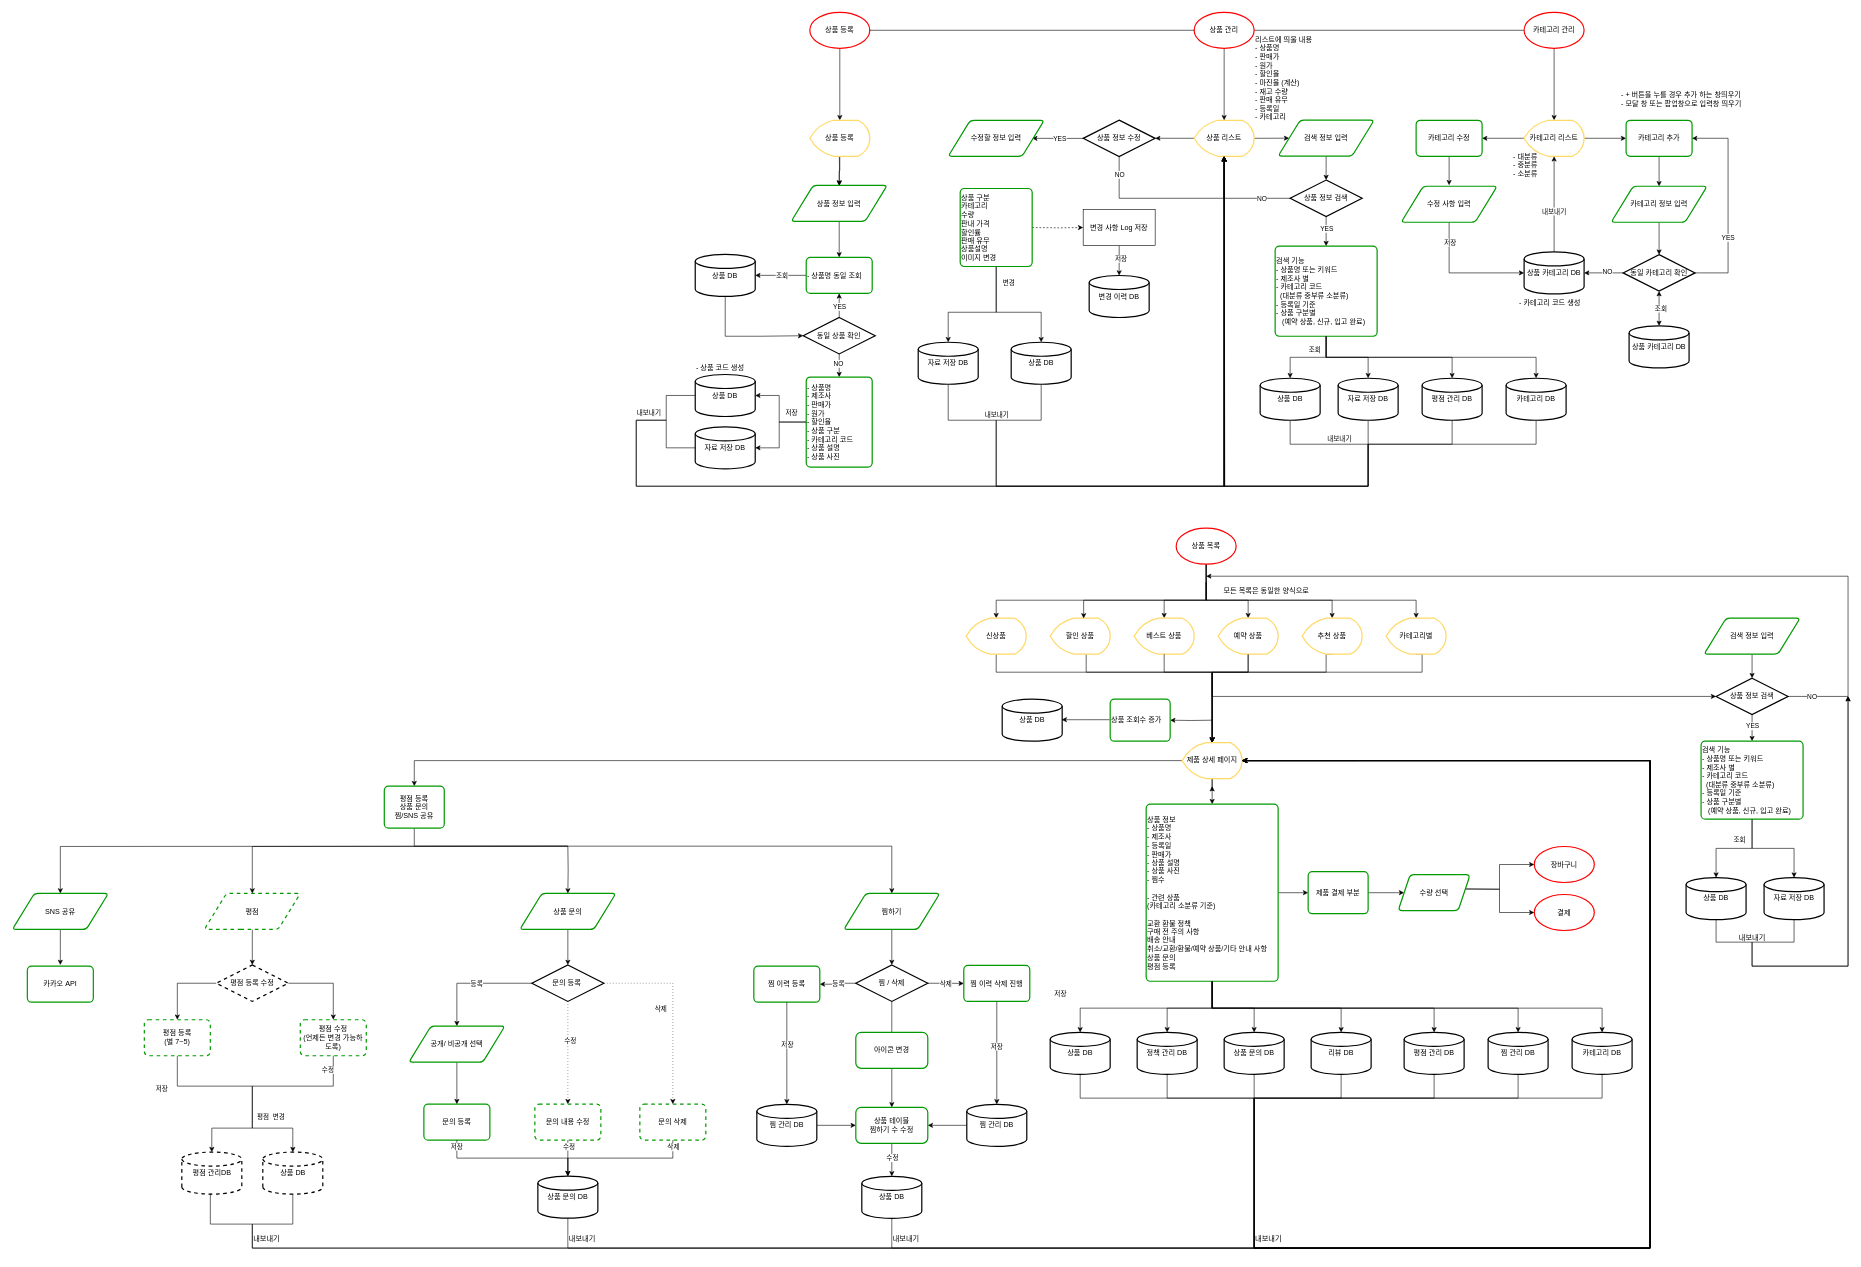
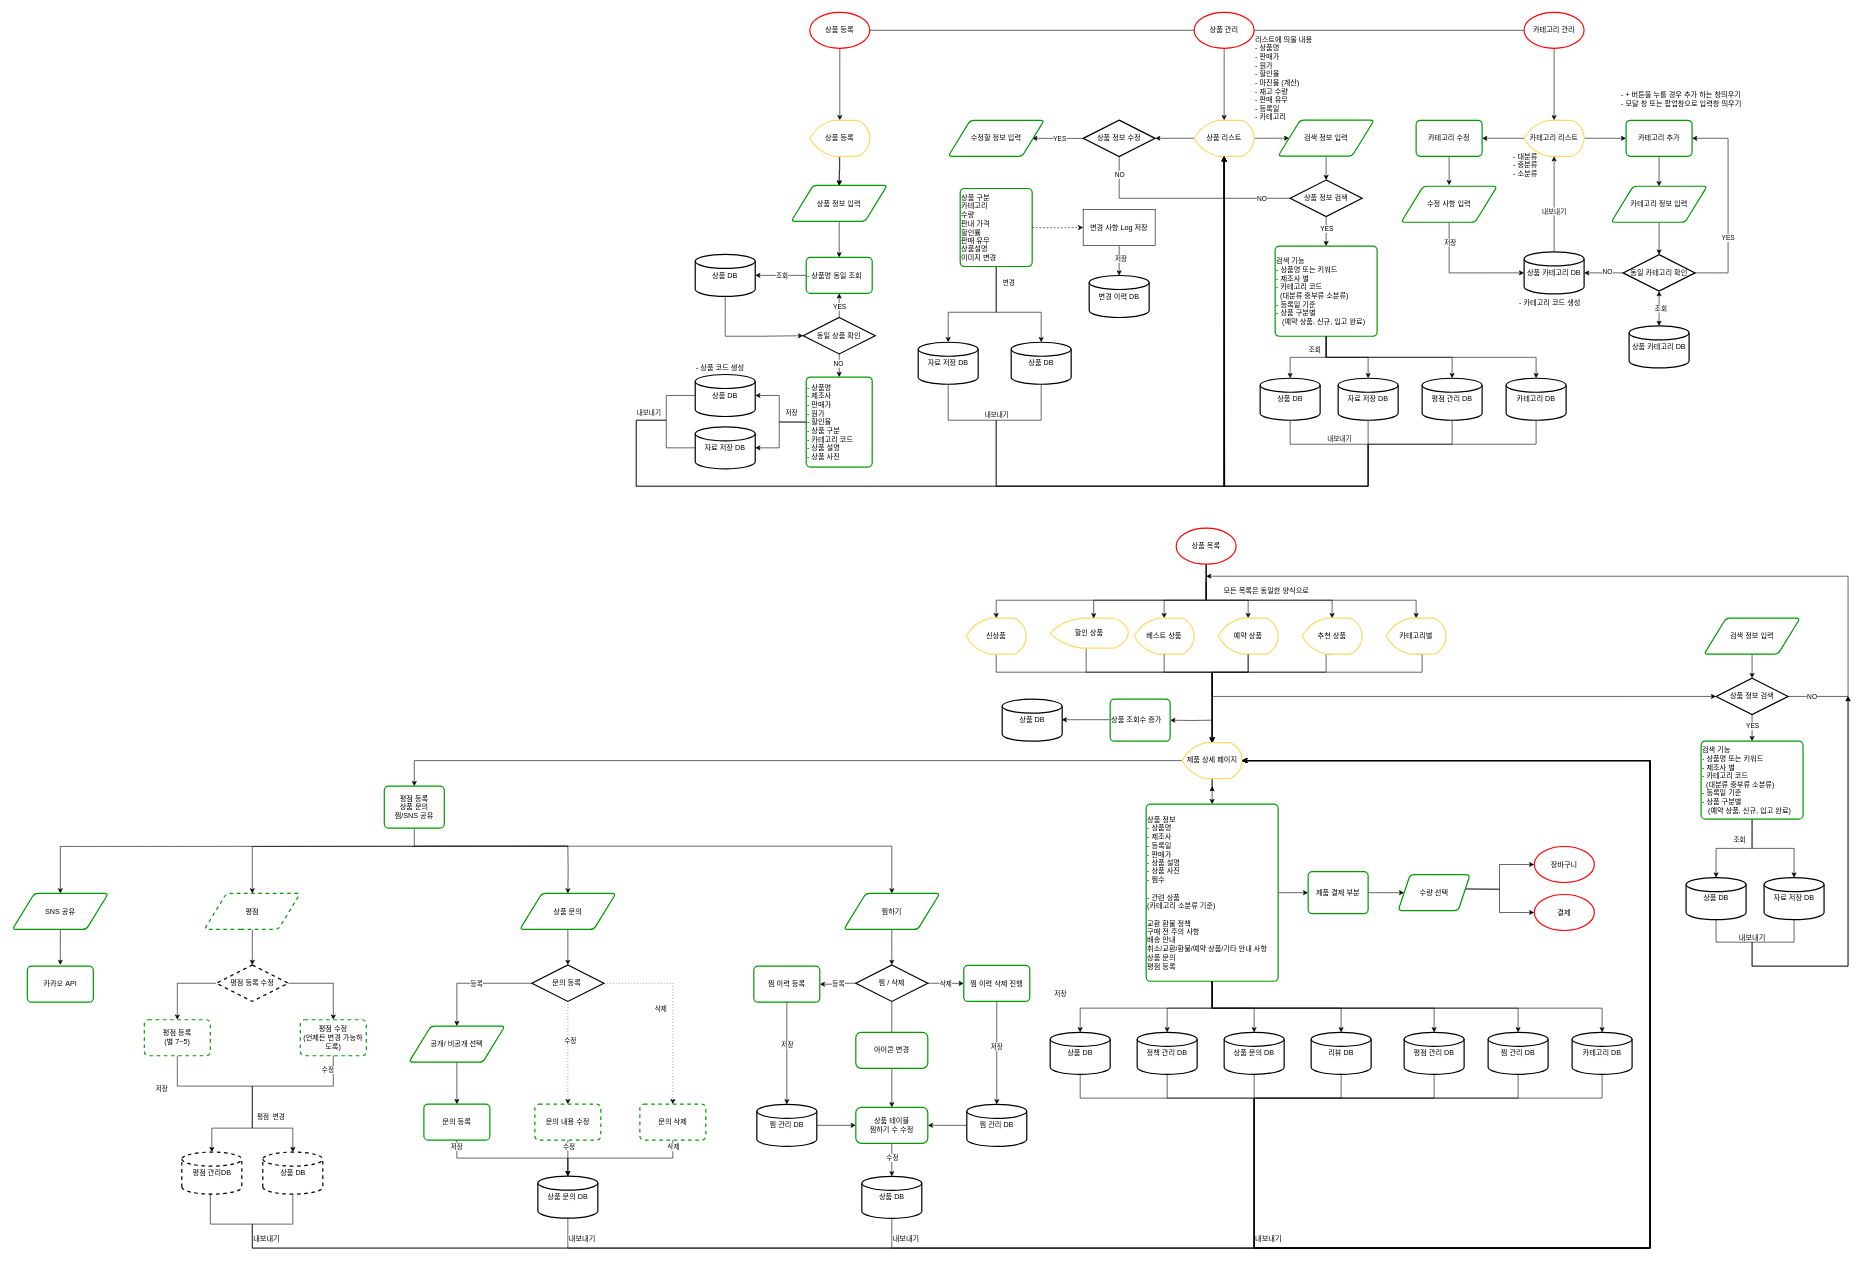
node "할인 상품": size 60x36 -> 78x30
